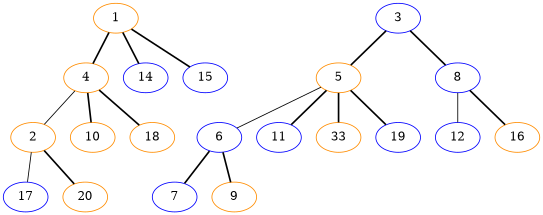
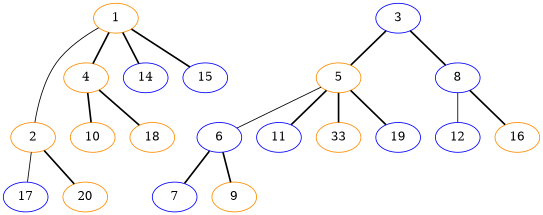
edge "4" -- "2": now "1" -- "2"
